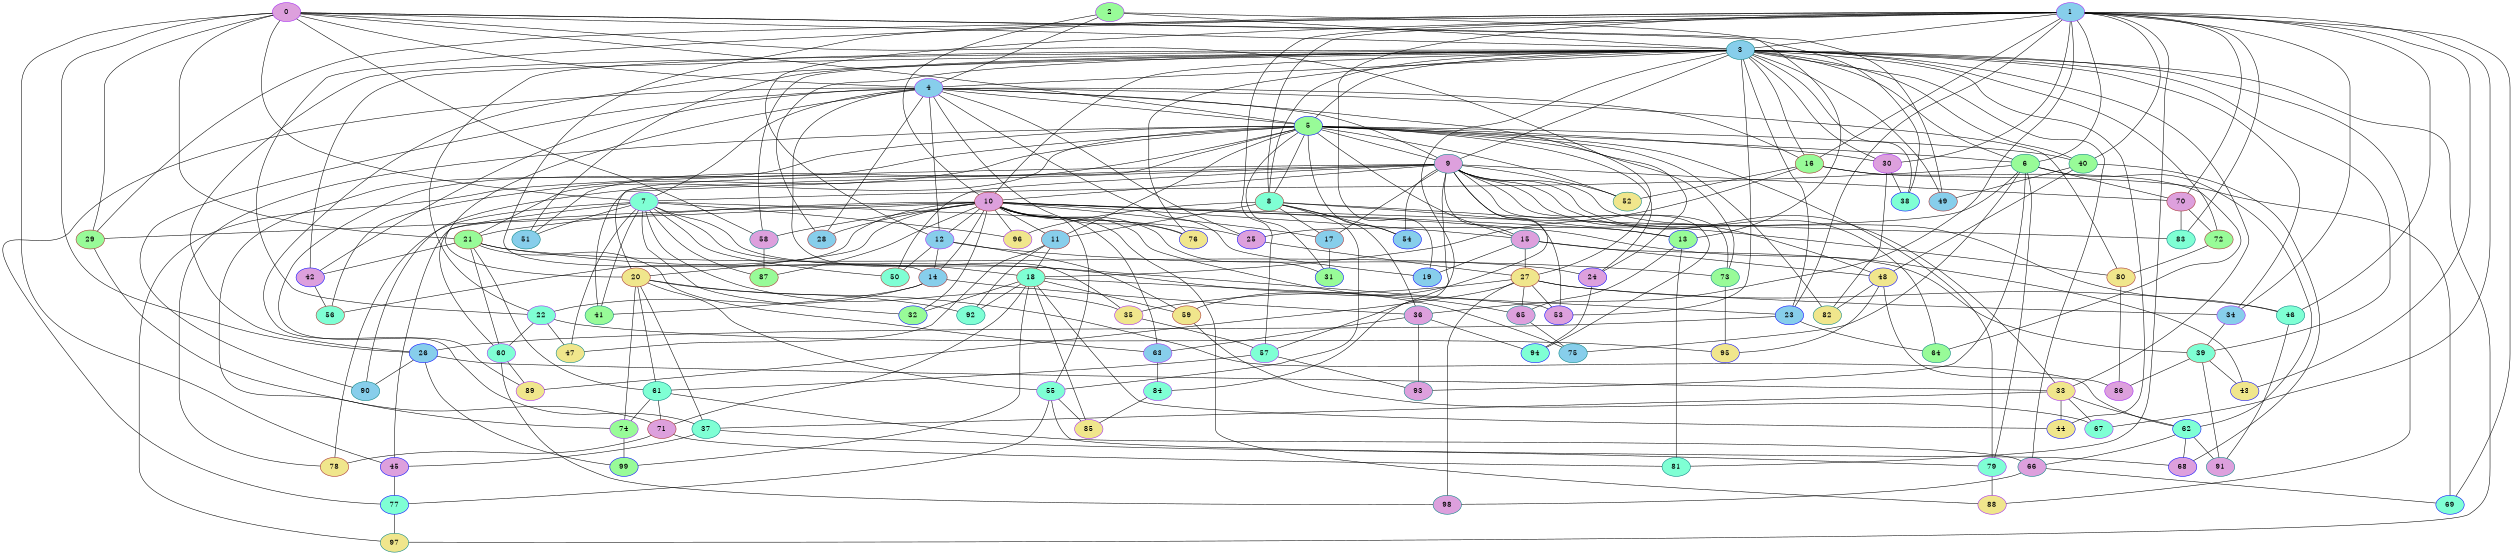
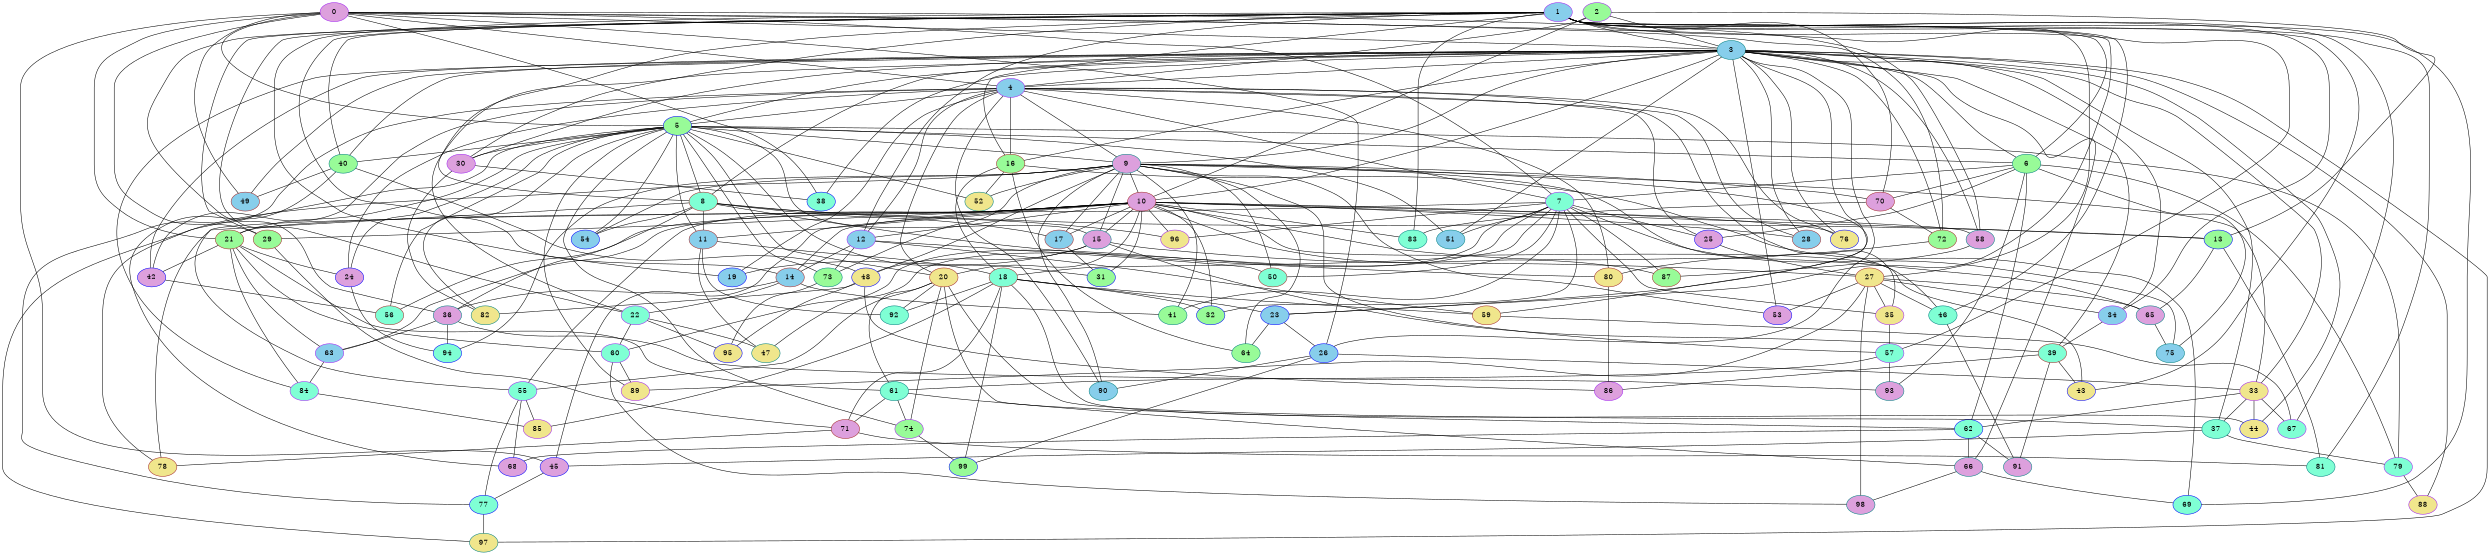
edge "0" -- "72": added
edge "21" -- "53": now "21" -- "84"
edge "10" -- "88": removed
